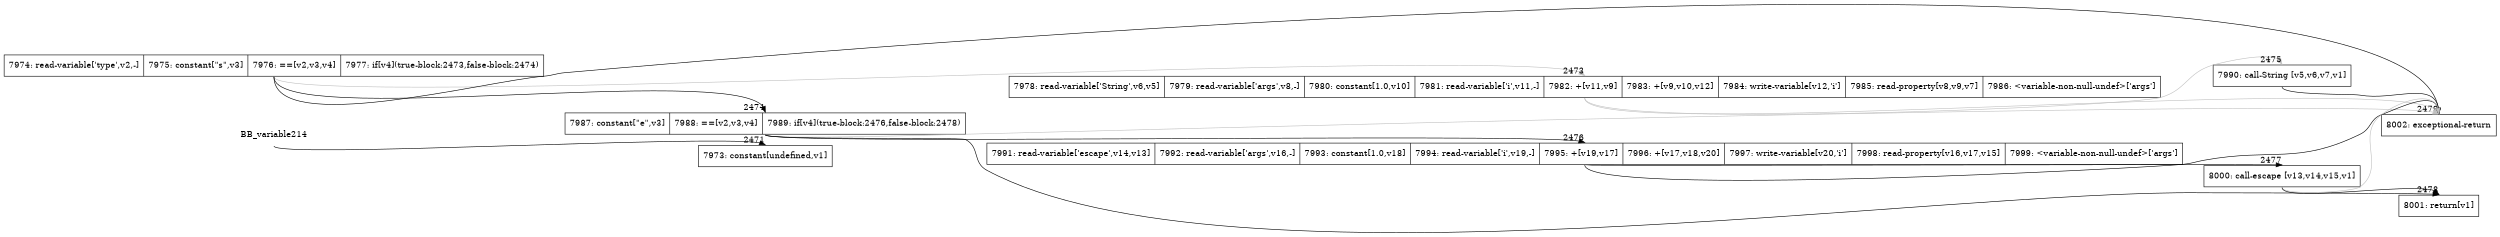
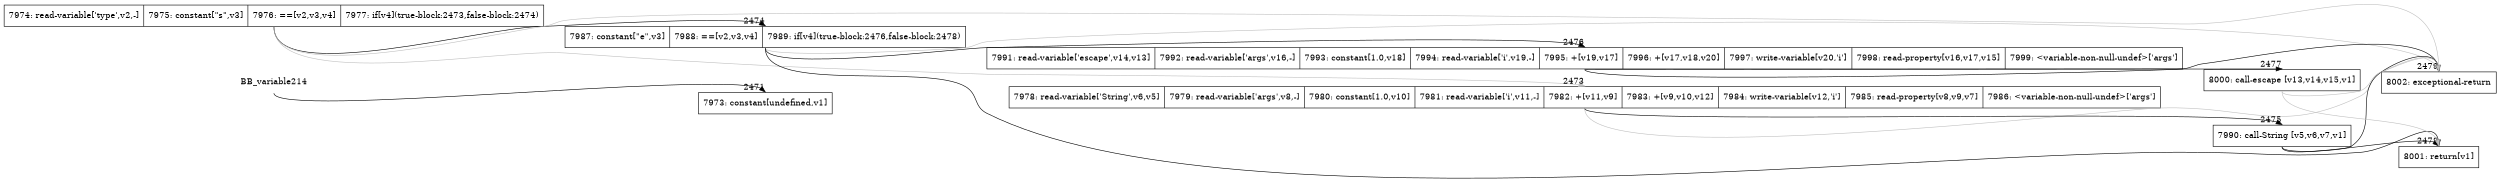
edge "7974: read-variable['type',v2,-]" -> "8002: exceptional-return": color black -> gray
edge "7978: read-variable['String',v6,v5]" -> "7990: call-String [v5,v6,v7,v1]": color gray -> black
edge "7990: call-String [v5,v6,v7,v1]" -> "8001: return[v1]": added
edge "8000: call-escape [v13,v14,v15,v1]" -> "8001: return[v1]": color black -> gray
